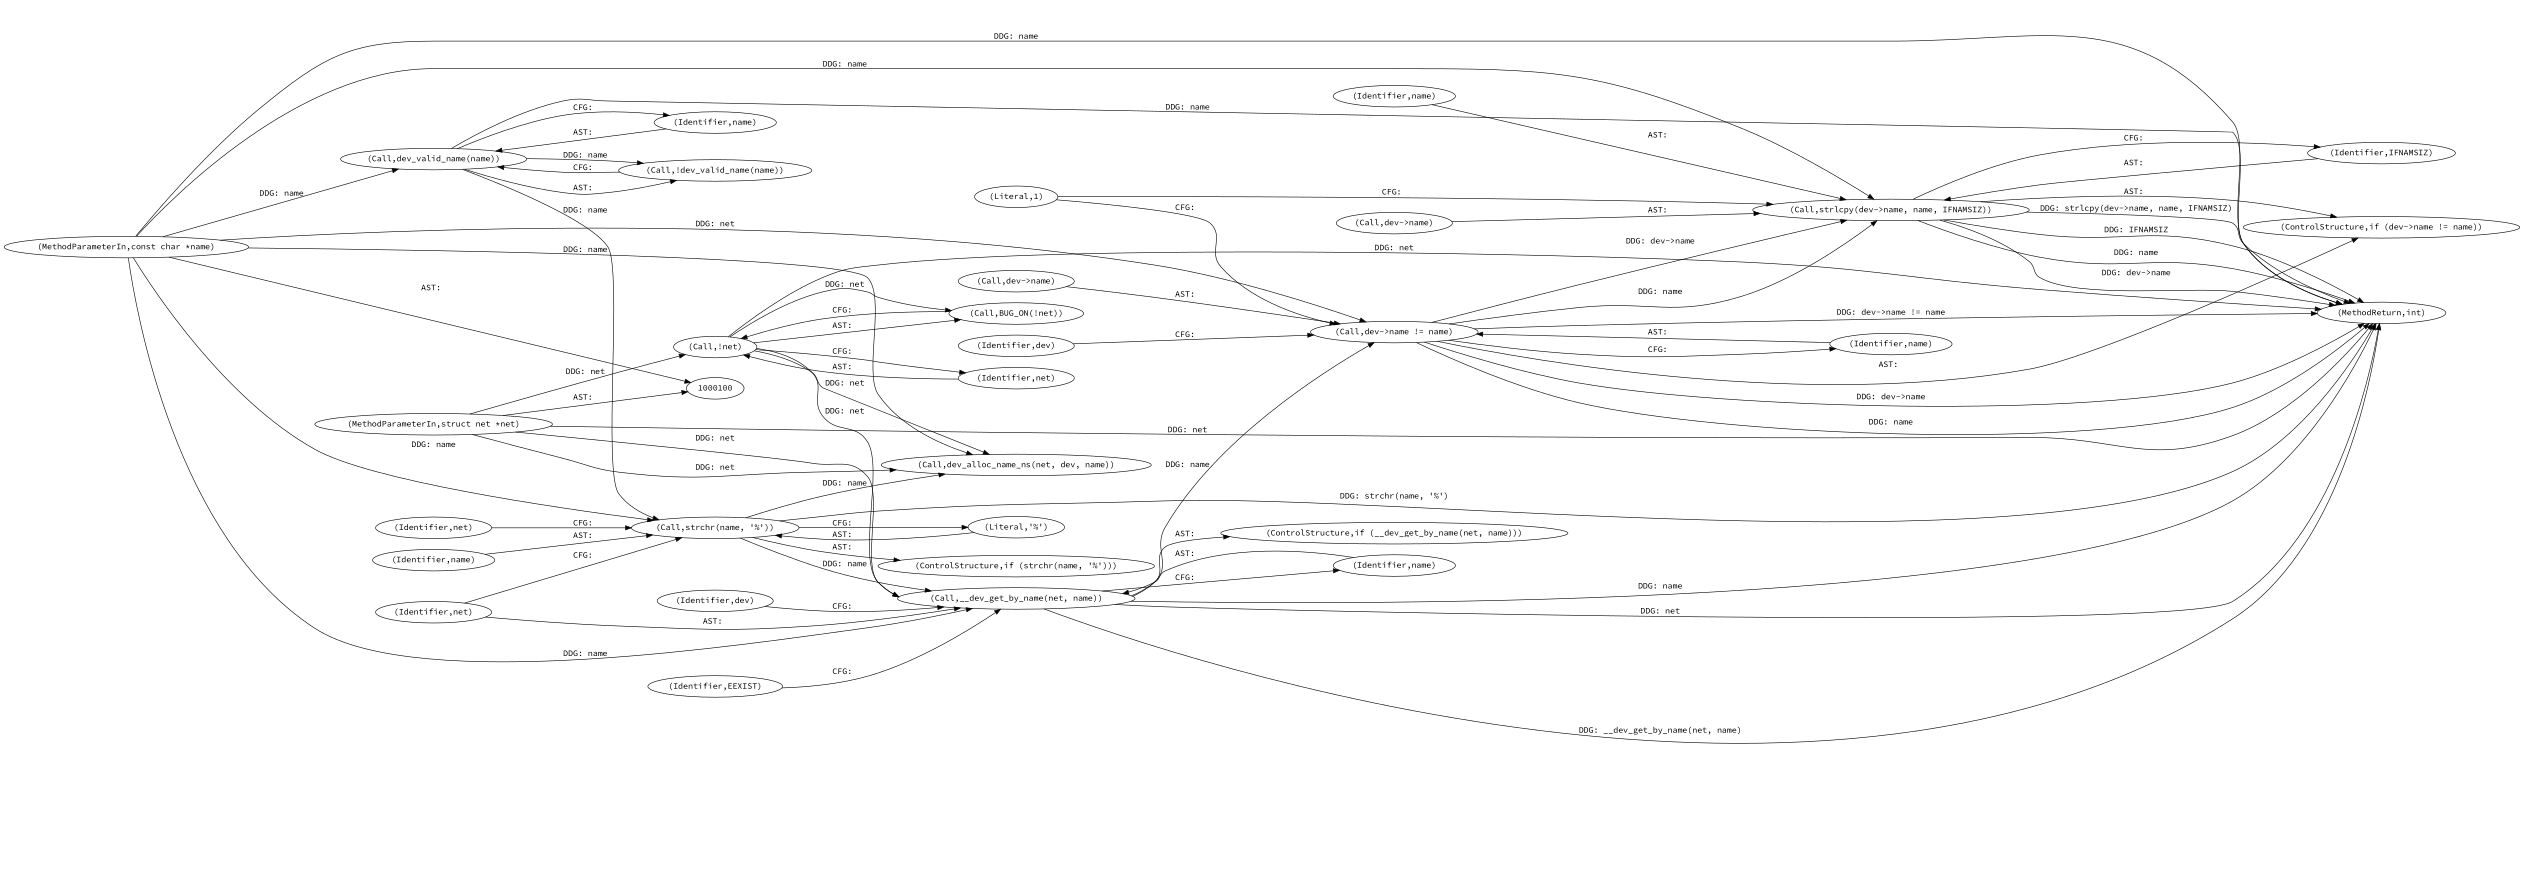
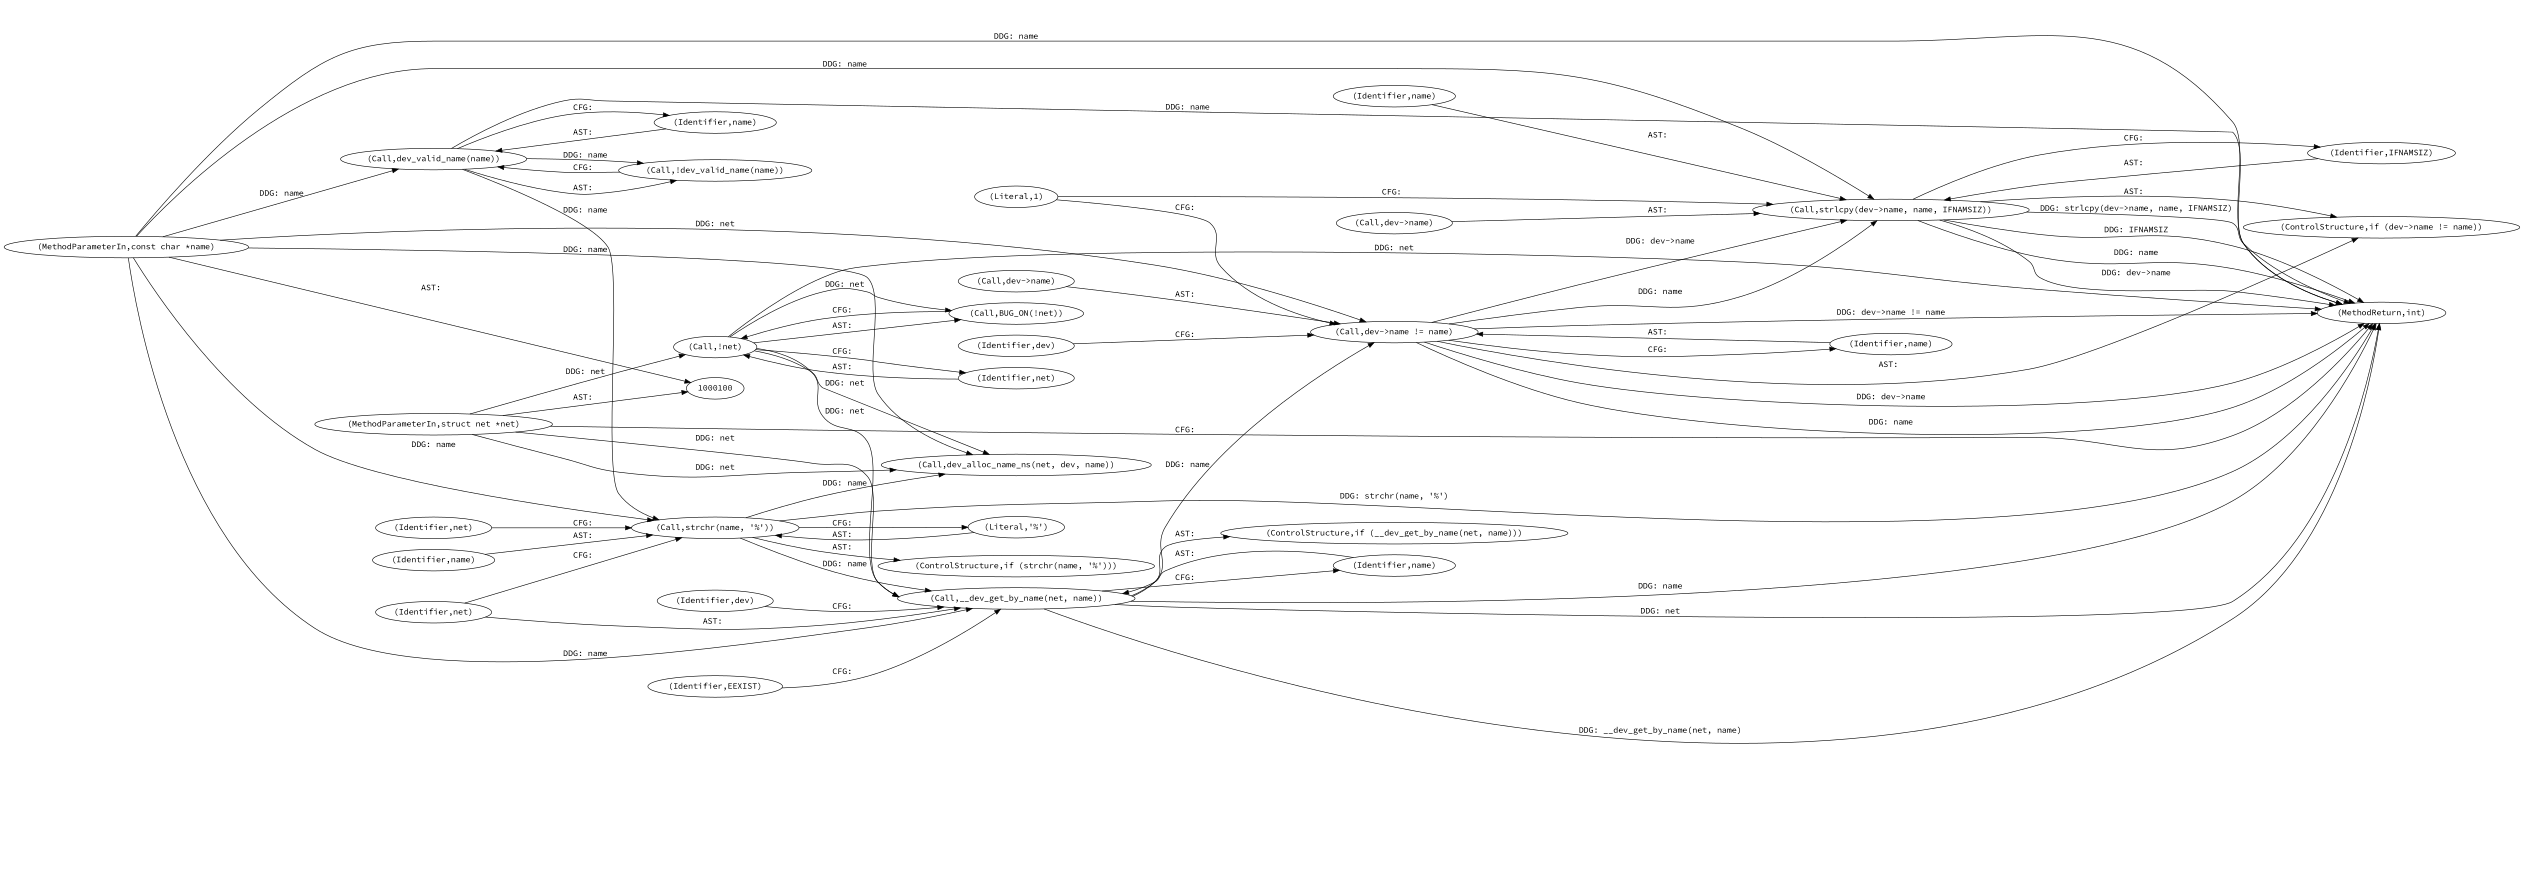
edge "(MethodParameterIn,struct net *net)" -> "(MethodReturn,int)": label "DDG: net" -> "CFG: "
